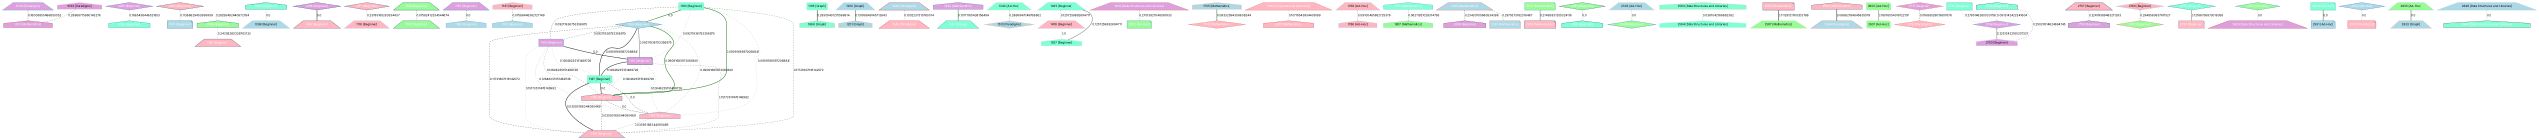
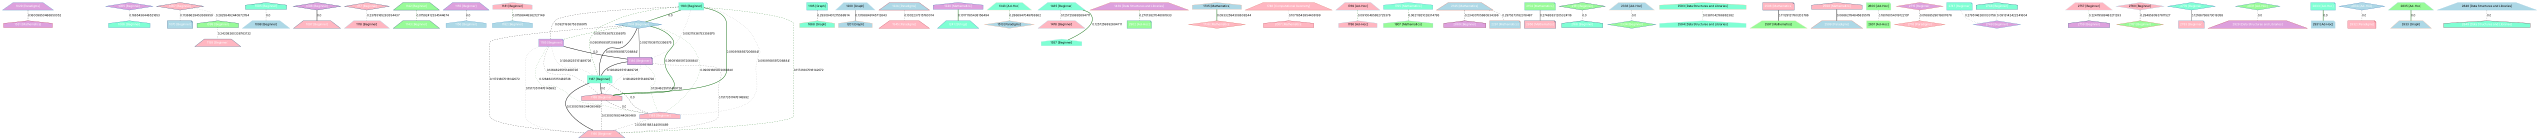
node "1033 [Paradigms]": removed
node "1195 [Graph]": color #fddbc7 -> #4393c3
node "2757 [Beginner]": color #053061 -> #d1e5f0
edge "1195 [Graph]" -- "1668 [Graph]": style bold -> dashed
edge "1200 [Graph]" -- "1201 [Graph]": color darkgreen -> gray40
edge "2600 [Ad-Hoc]" -- "2601 [Ad-Hoc]": style bold -> dashed
edge "1183 [Beginner]" -- "1187 [Beginner]": added, label "0.09091685972068841"
node "2931 [Ad-Hoc]": color #2166ac -> #d1e5f0
edge "1435 [Beginner]" -- "1557 [Beginner]": color gray40 -> darkgreen
edge "1478 [Beginner]" -- "1557 [Beginner]": removed, label "0.0"
node "2750 [Beginner]": removed
